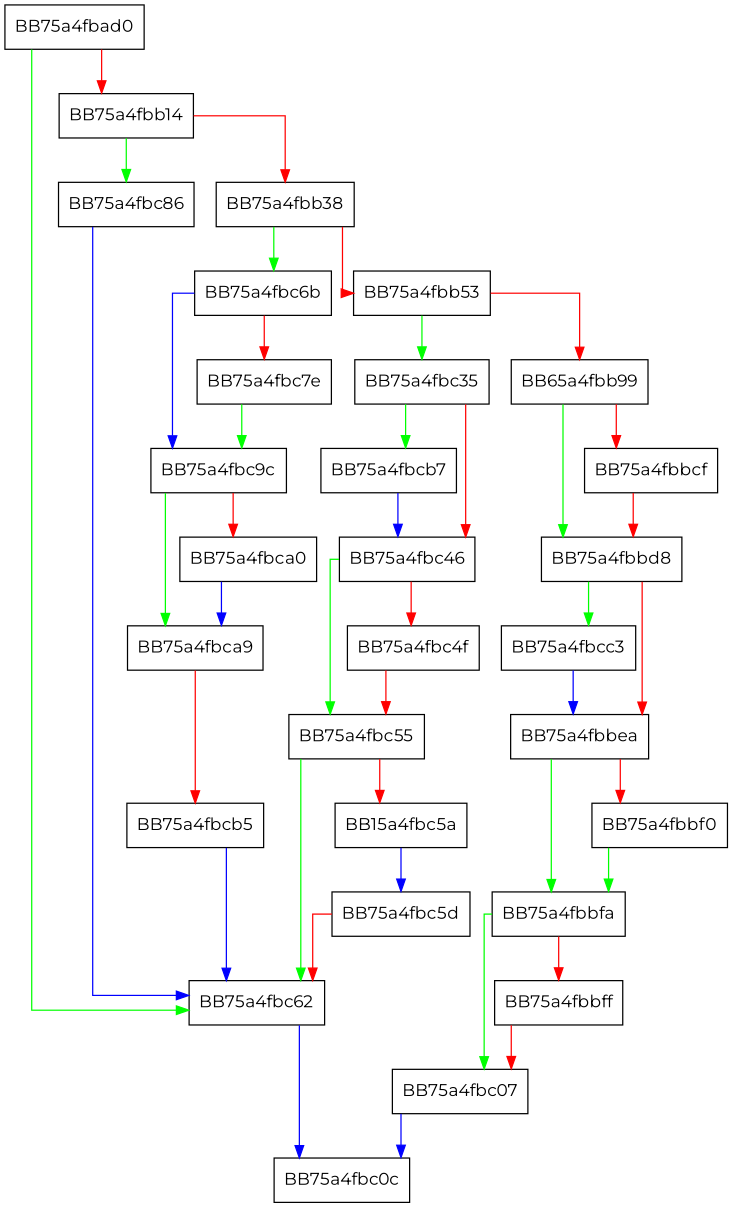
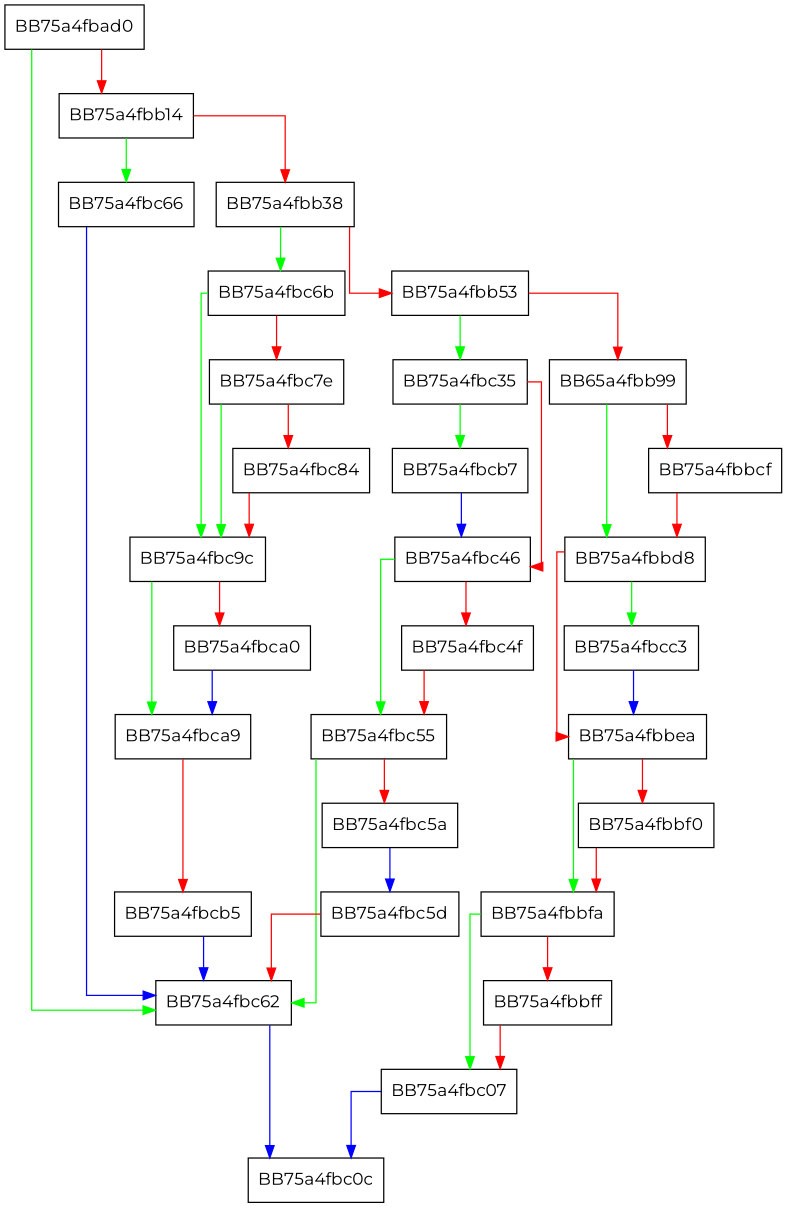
node "BB75a4fbc86": label "BB75a4fbc86" -> "BB75a4fbc66"
edge "BB75a4fbc6b" -> "BB75a4fbc9c": color blue -> green
node "BB75a4fbc84": added
node "BB15a4fbc5a": label "BB15a4fbc5a" -> "BB75a4fbc5a"
edge "BB75a4fbbf0" -> "BB75a4fbbfa": color green -> red
